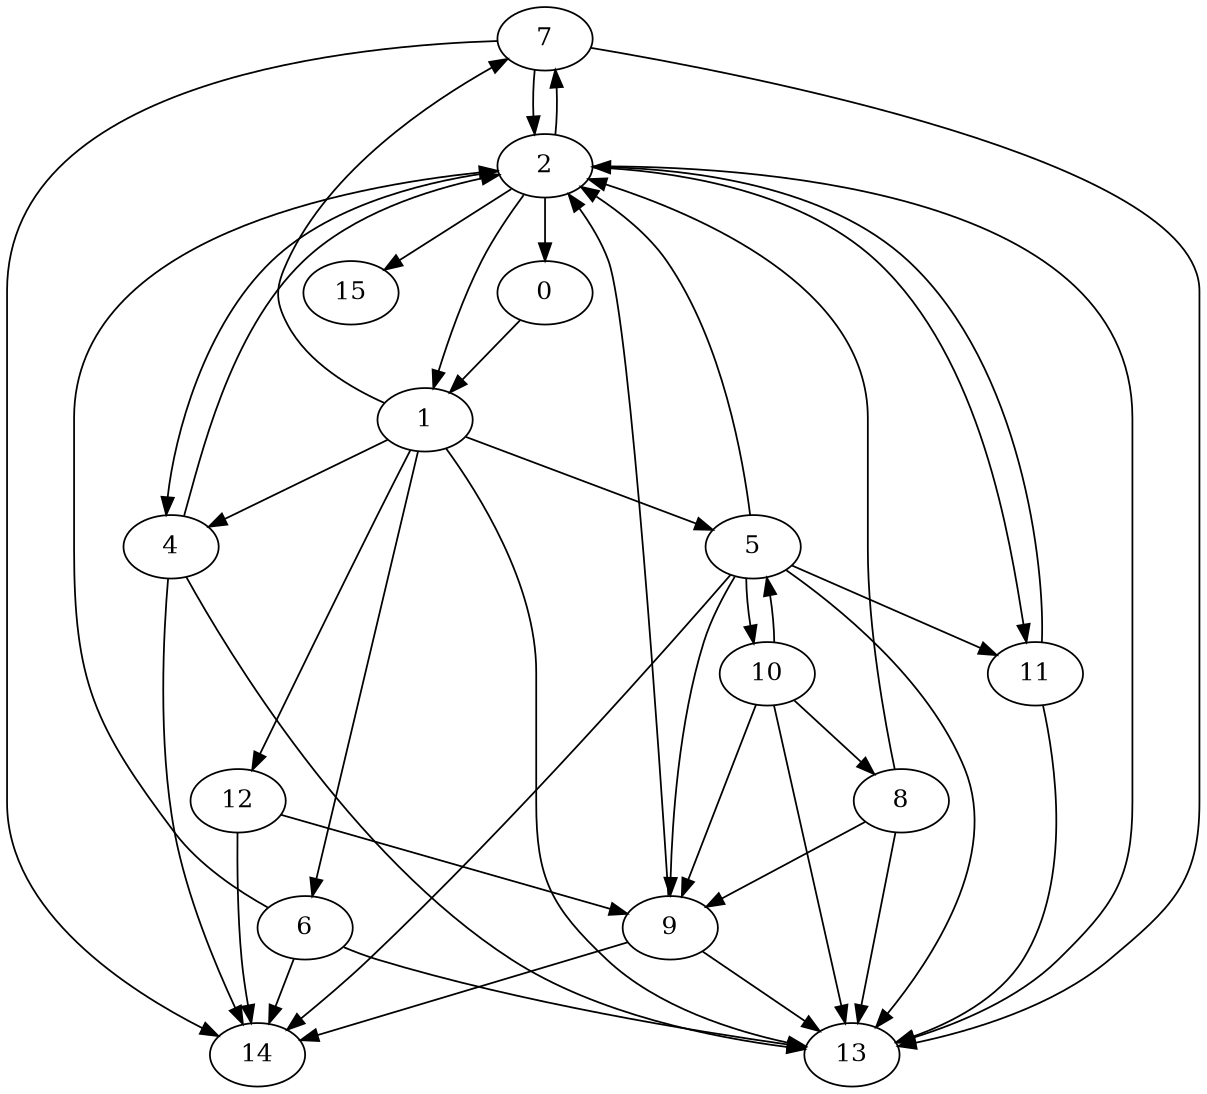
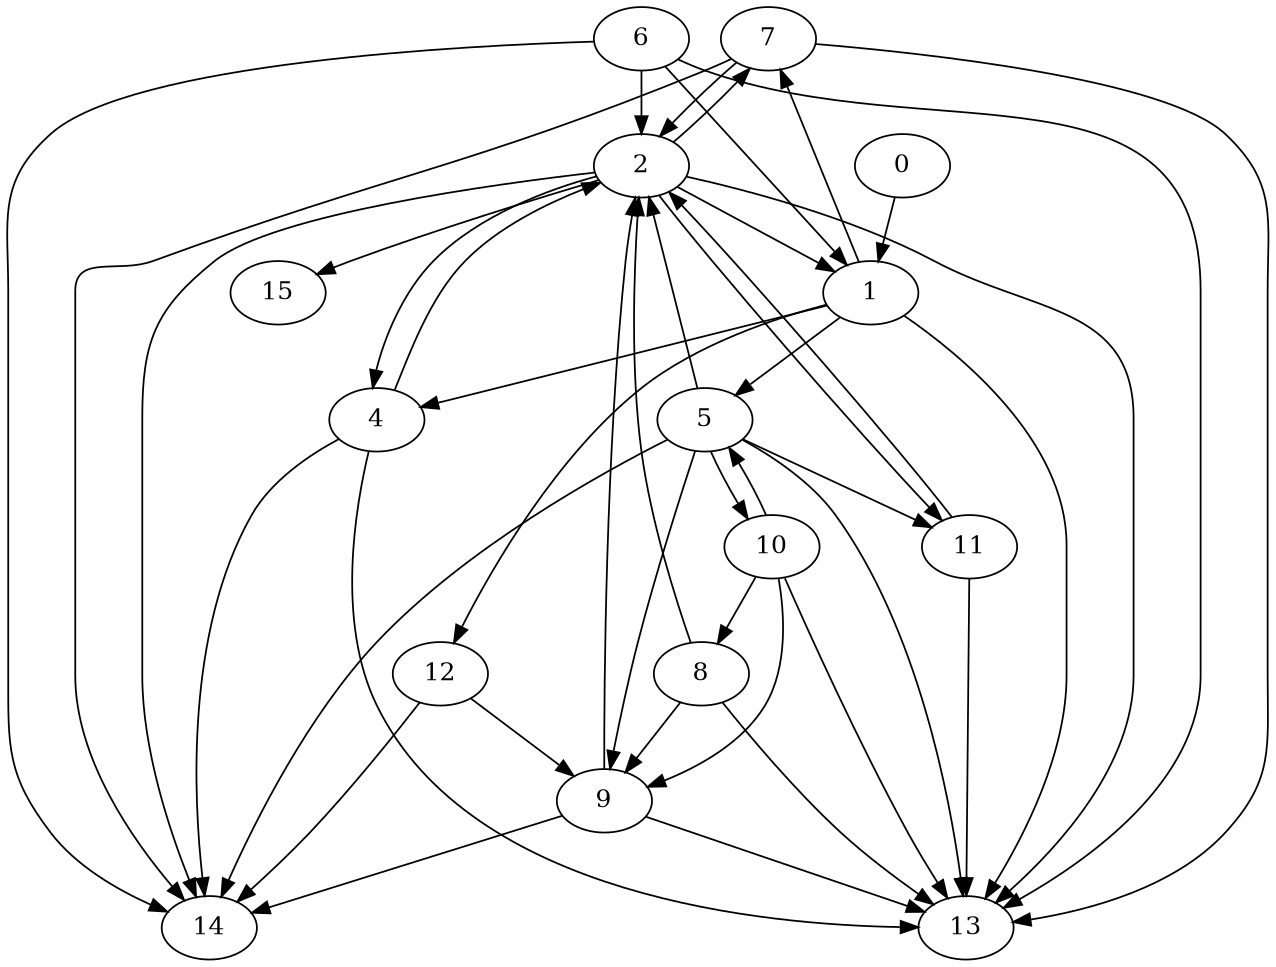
edge "2" -> "0": now "2" -> "14"
edge "1" -> "6": reversed
